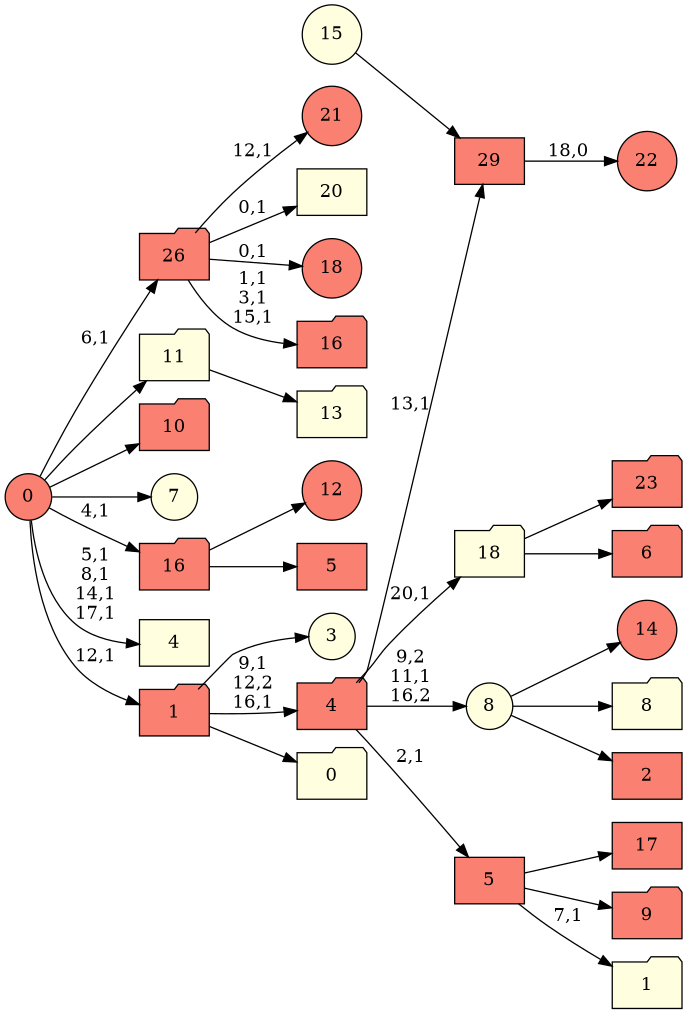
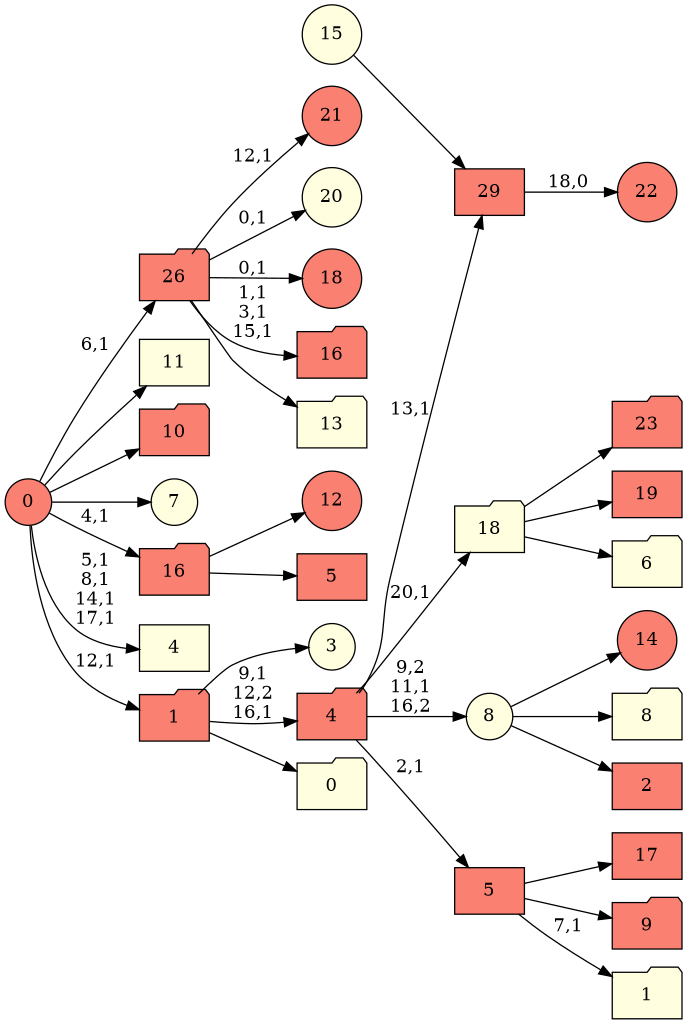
node "20": shape box -> circle
node "11": shape folder -> box
edge "11" -> "13": now "26" -> "13"
node "19": added
node "6": fillcolor salmon -> lightyellow
